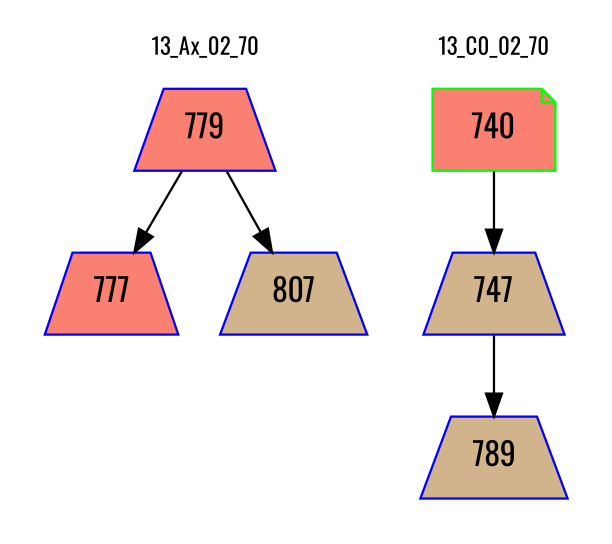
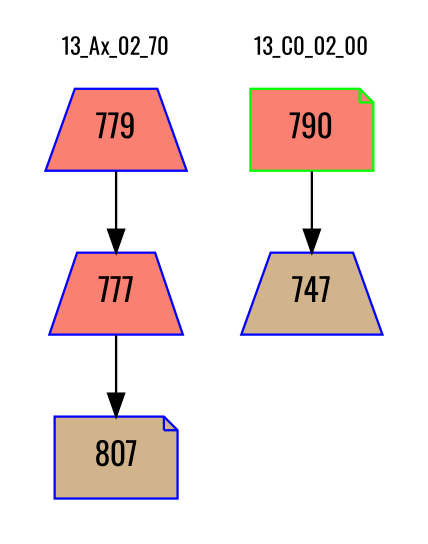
cluster "13_C0_02_70": label "13_C0_02_70" -> "13_C0_02_00"
node "740": label "740" -> "790"
edge "779" -> "807": now "777" -> "807"
node "807": shape trapezium -> note
node "789": removed
